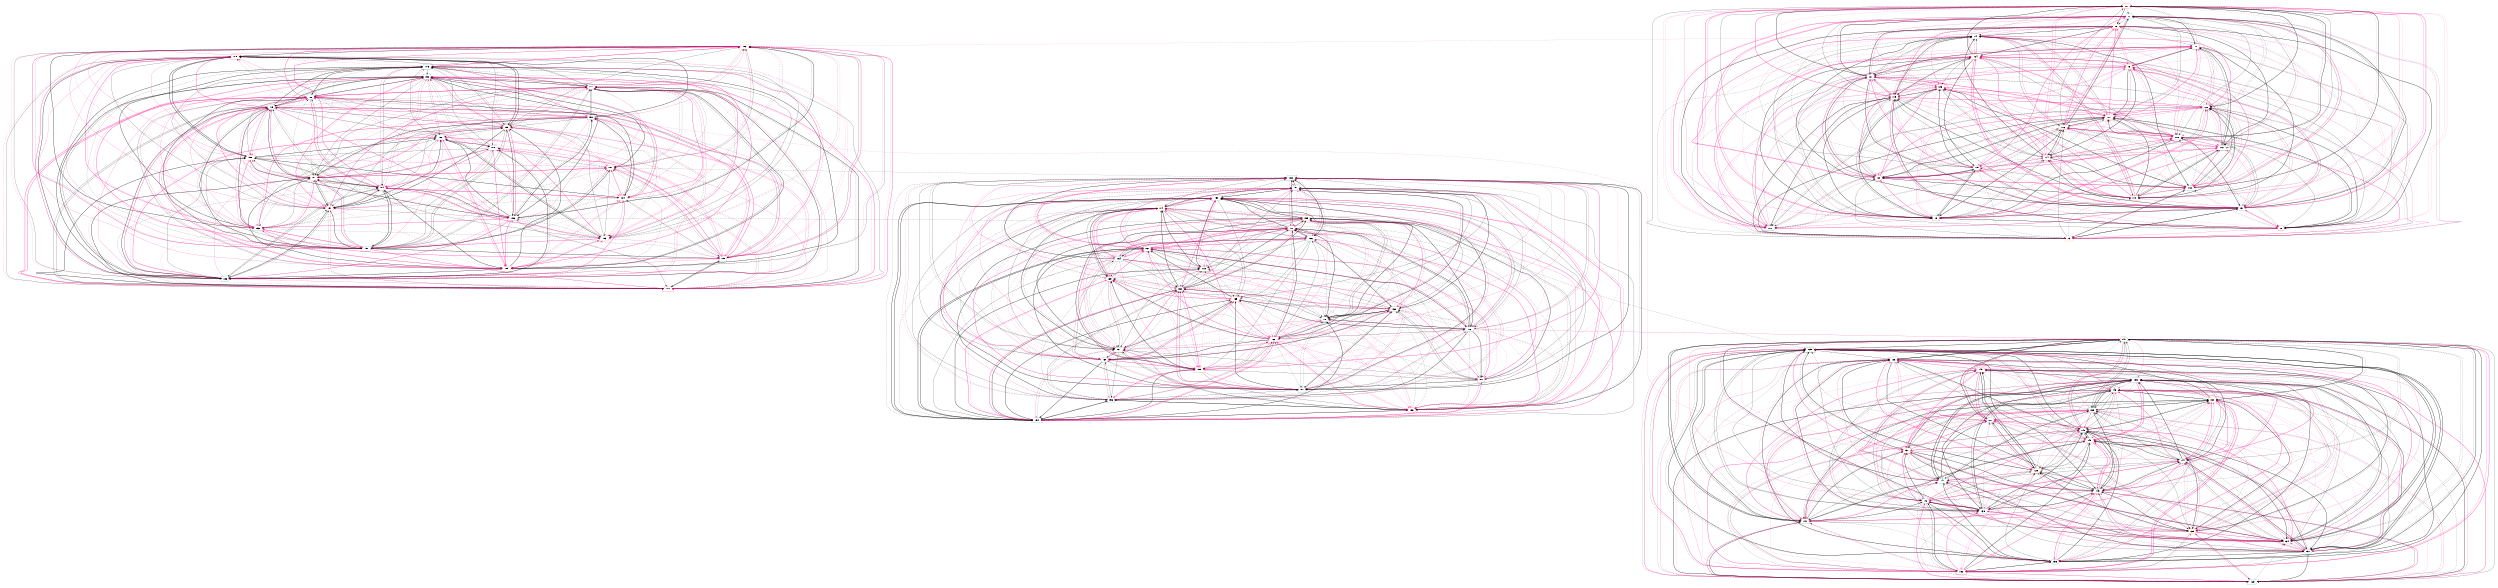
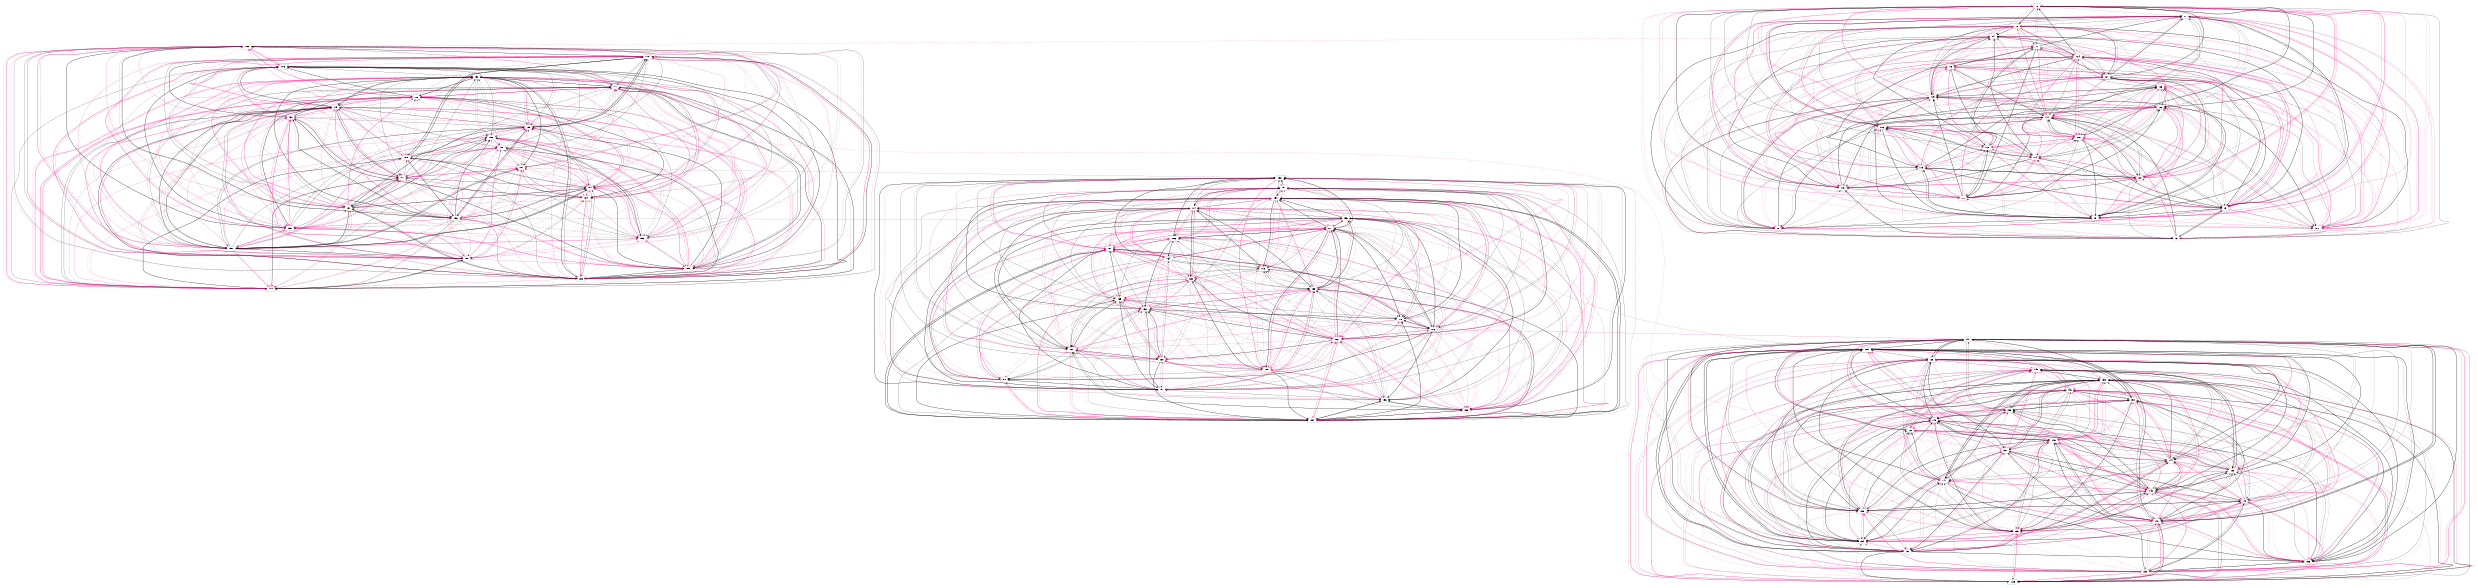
edge "v3" -> "v10": reversed
edge "v35" -> "v27": removed
edge "v39" -> "v32": removed
